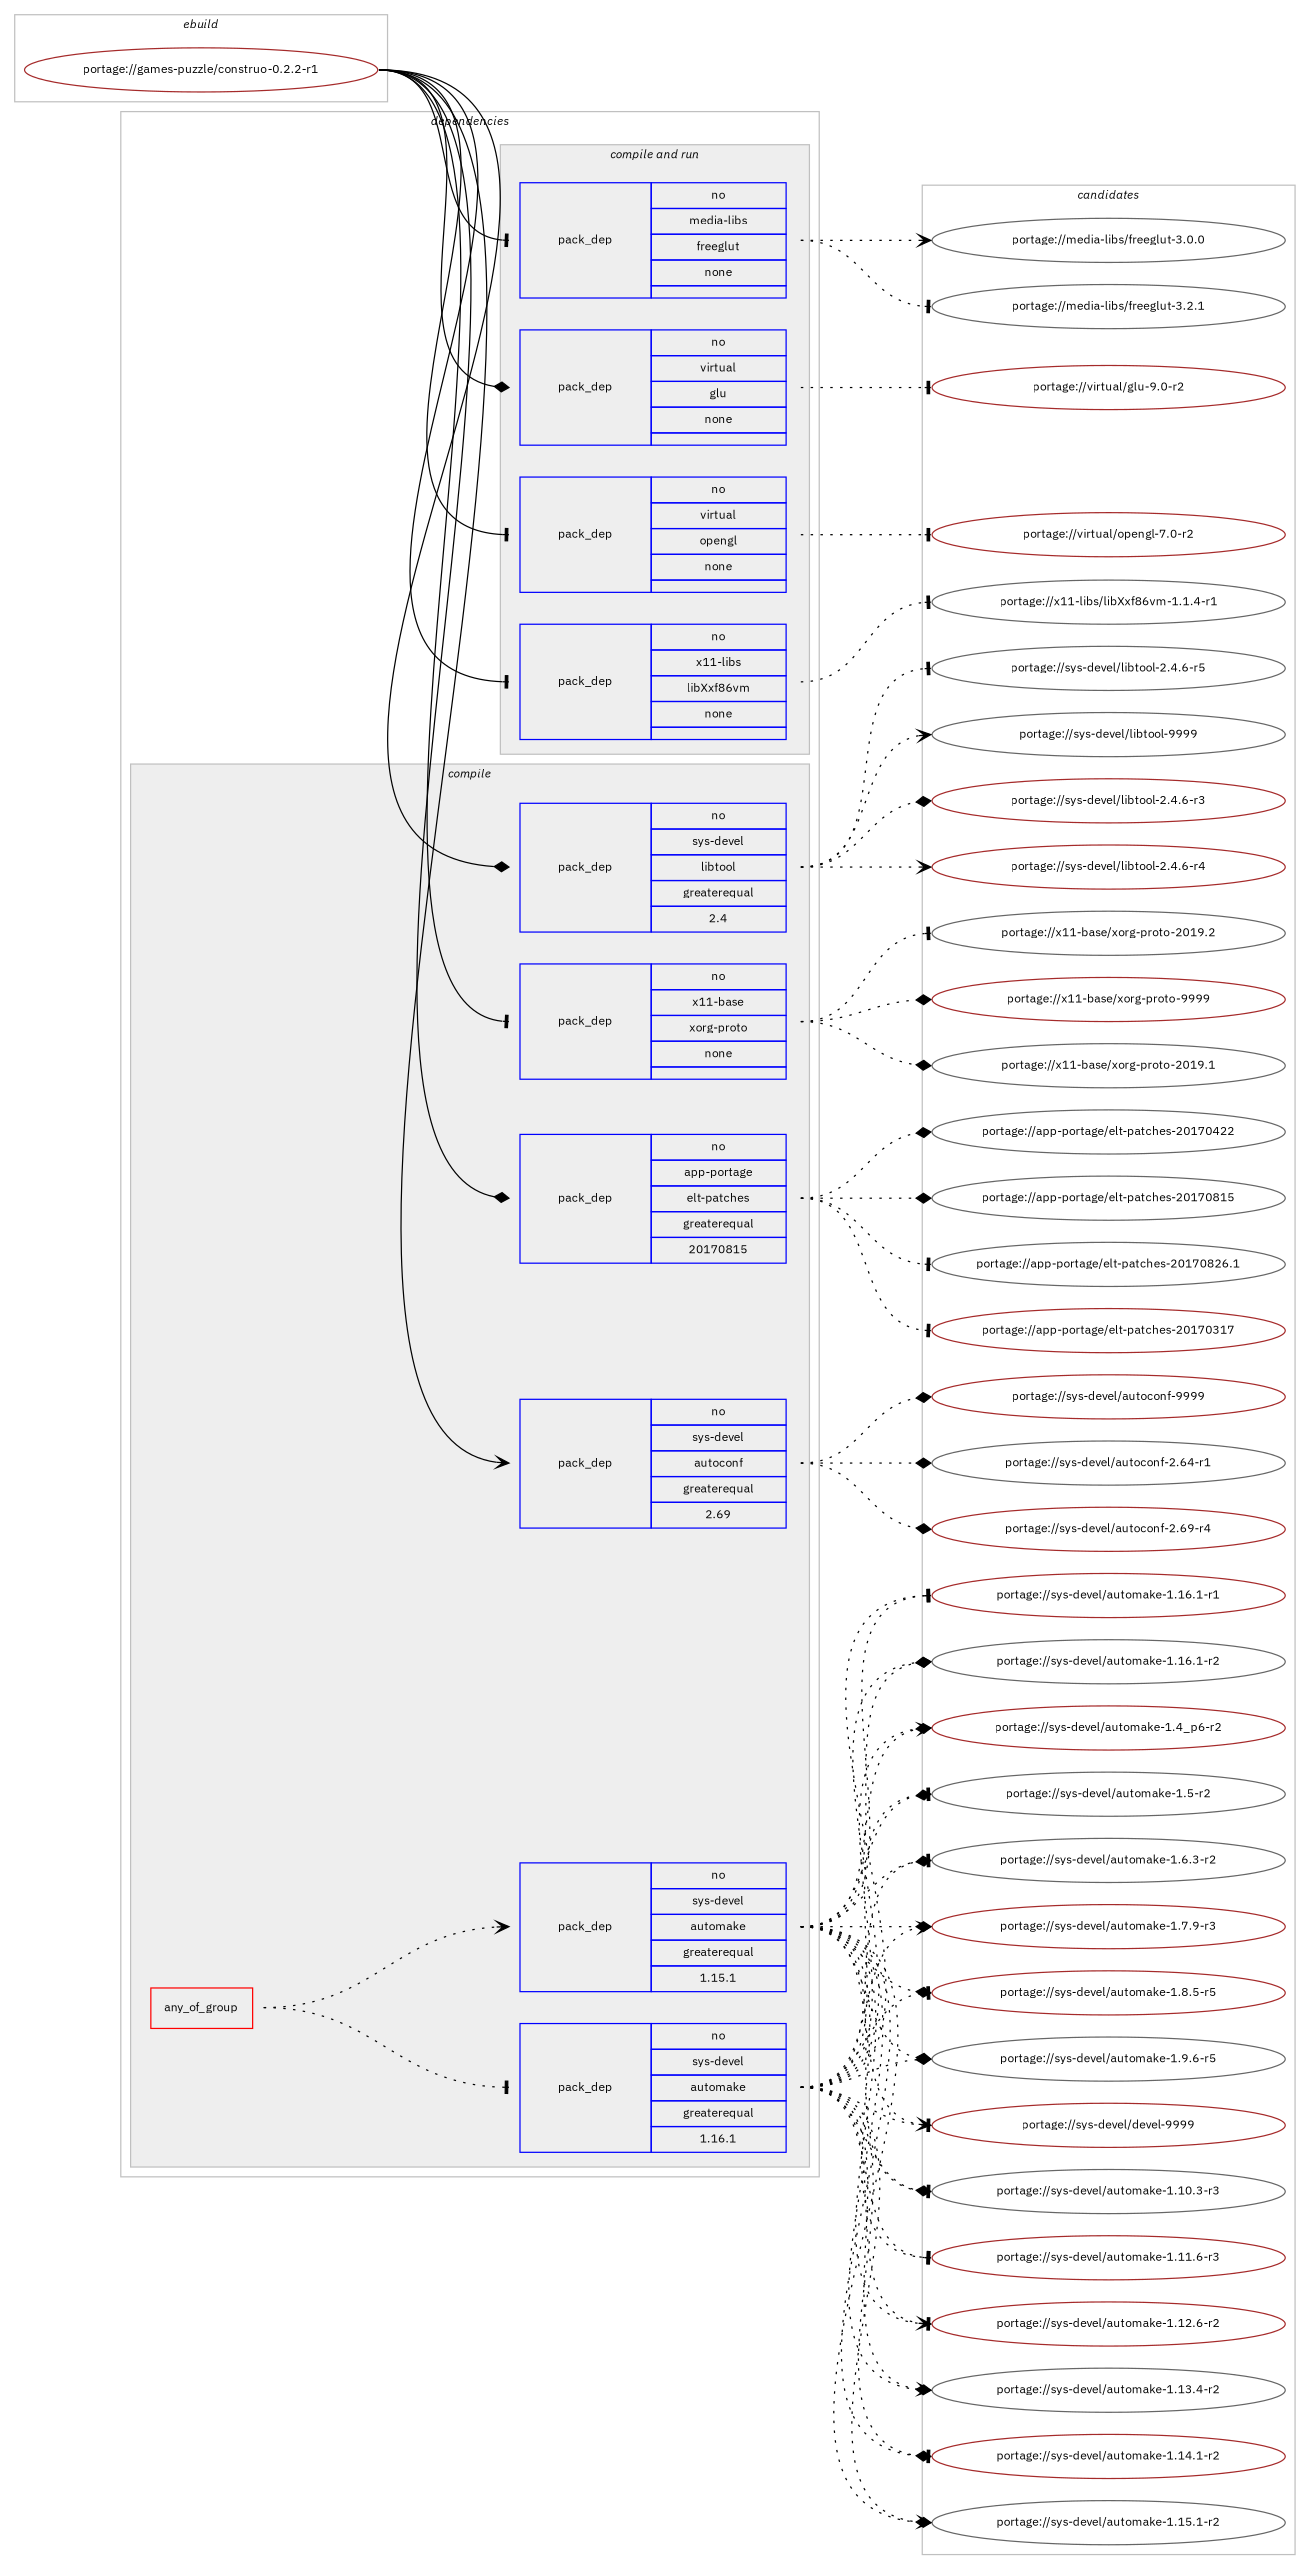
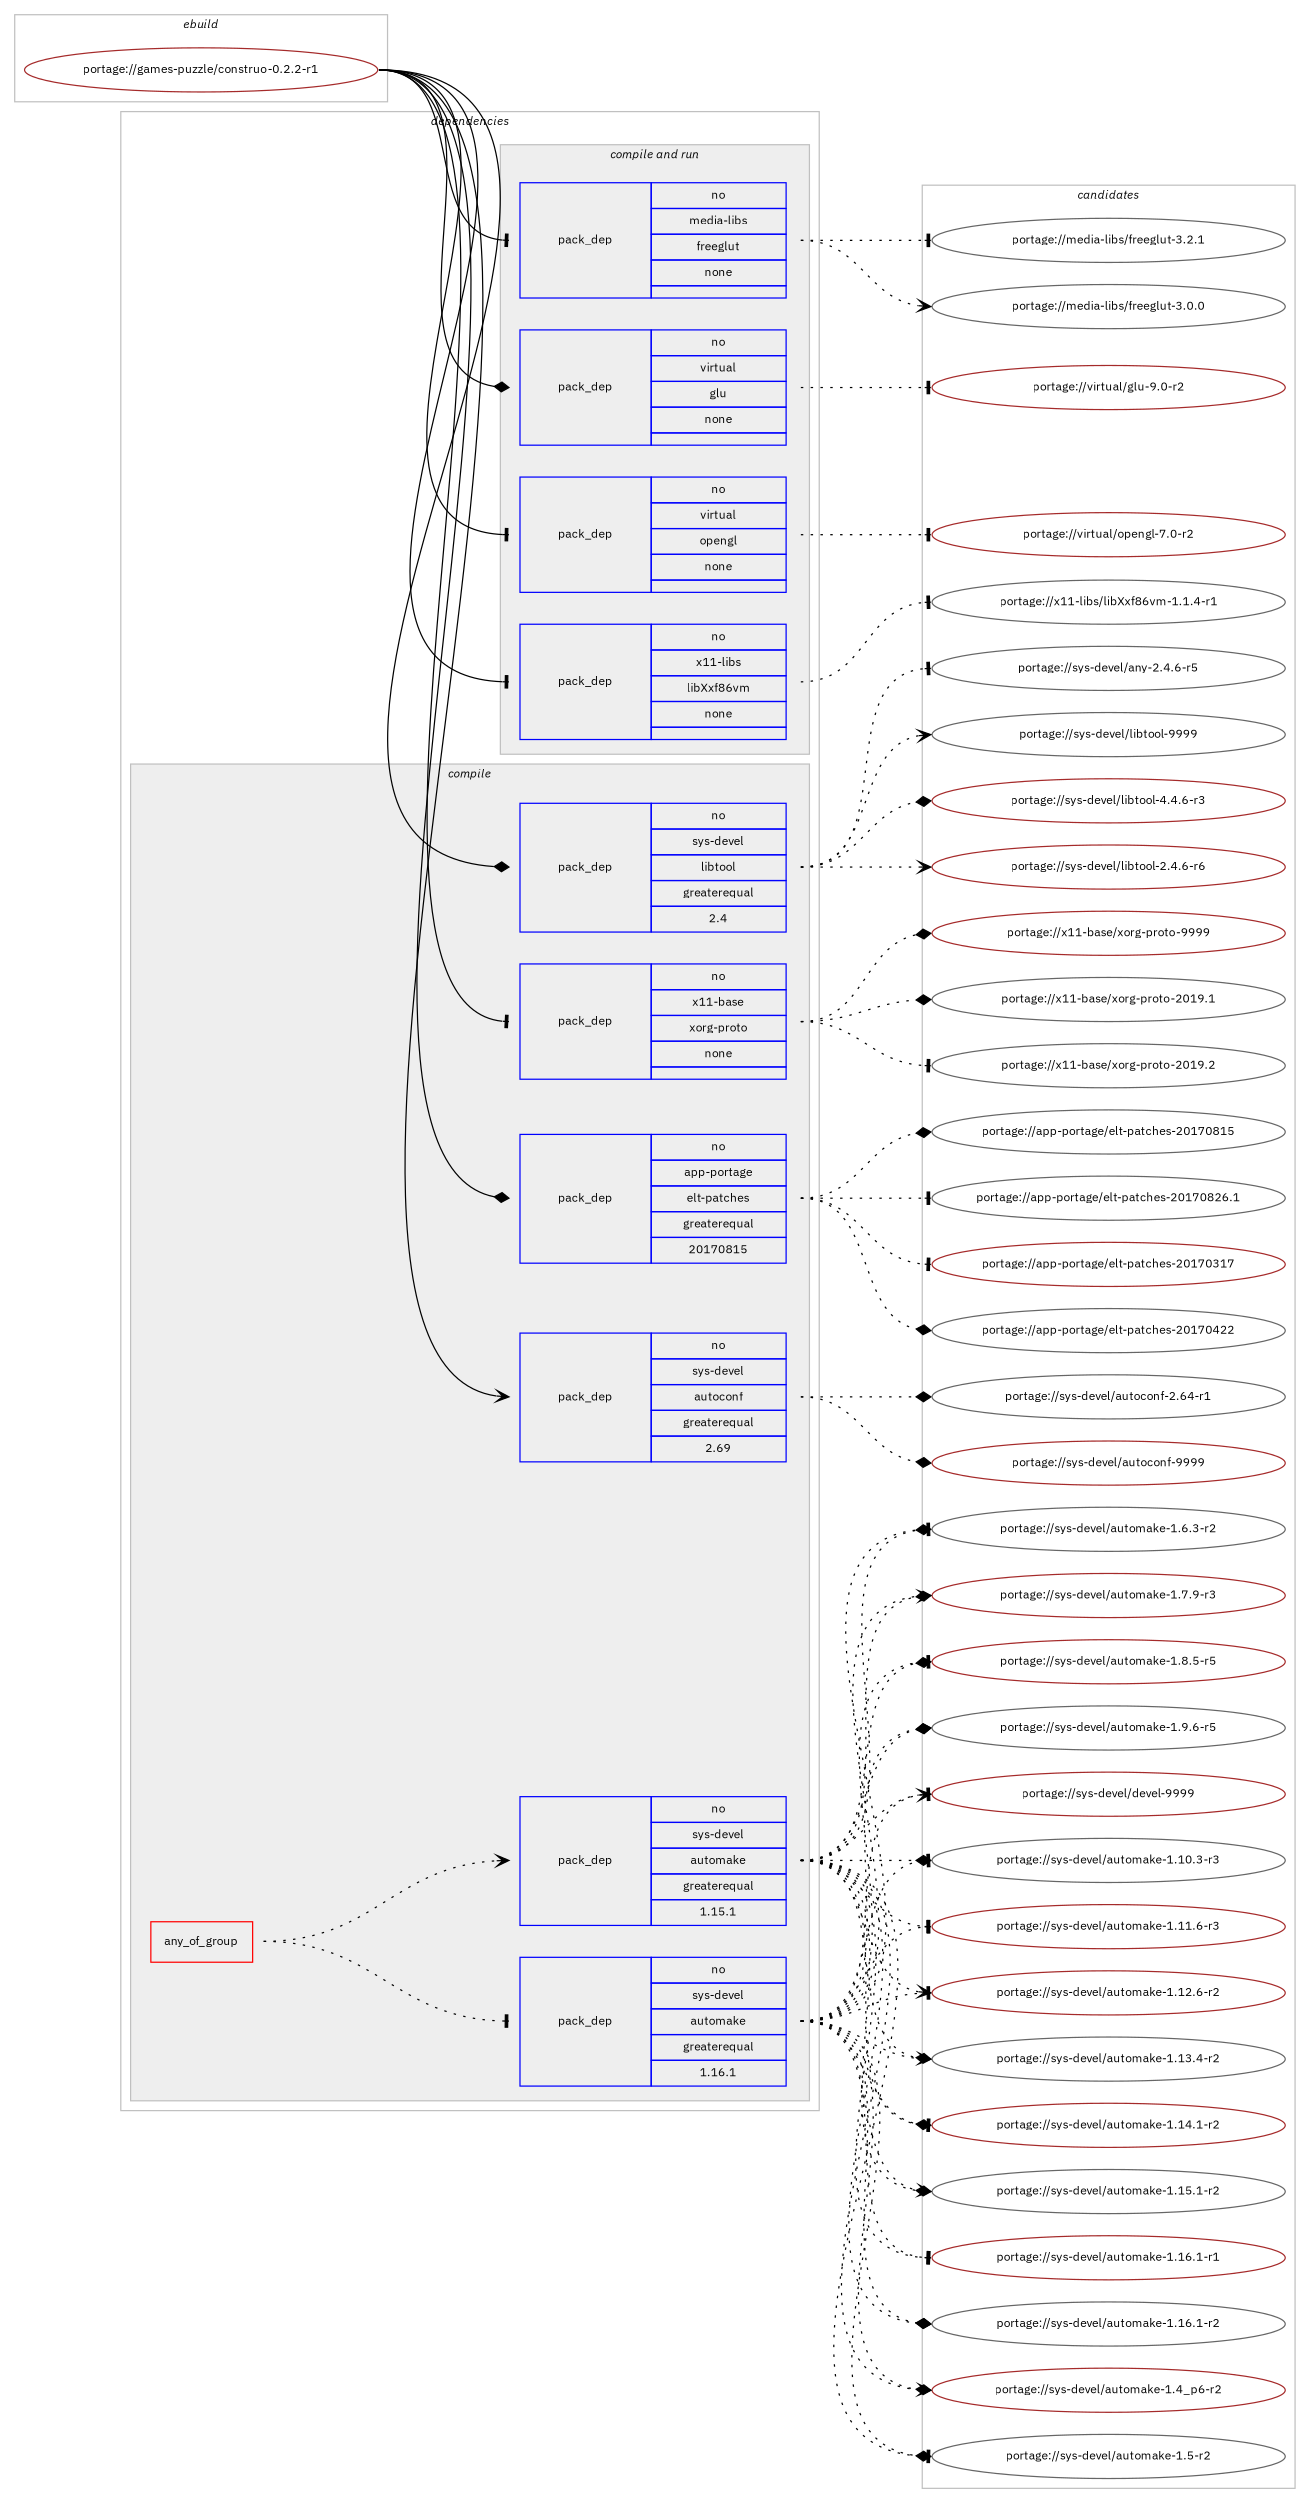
node "portage://sys-devel/libtool-2.4.6-r5": label "portage://sys-devel/libtool-2.4.6-r5" -> "portage://sys-devel/any-2.4.6-r5"
node "portage://sys-devel/libtool-2.4.6-r3": label "portage://sys-devel/libtool-2.4.6-r3" -> "portage://sys-devel/libtool-4.4.6-r3"
node "portage://sys-devel/libtool-2.4.6-r4": label "portage://sys-devel/libtool-2.4.6-r4" -> "portage://sys-devel/libtool-2.4.6-r6"
node "portage://sys-devel/autoconf-2.69-r4": removed
